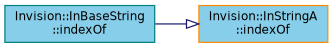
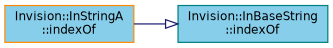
edge "Invision::InBaseString ::indexOf" -> "Invision::InStringA ::indexOf": reversed
